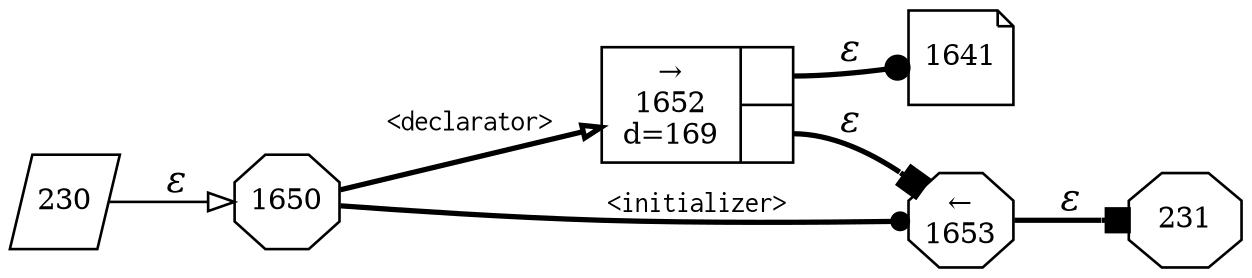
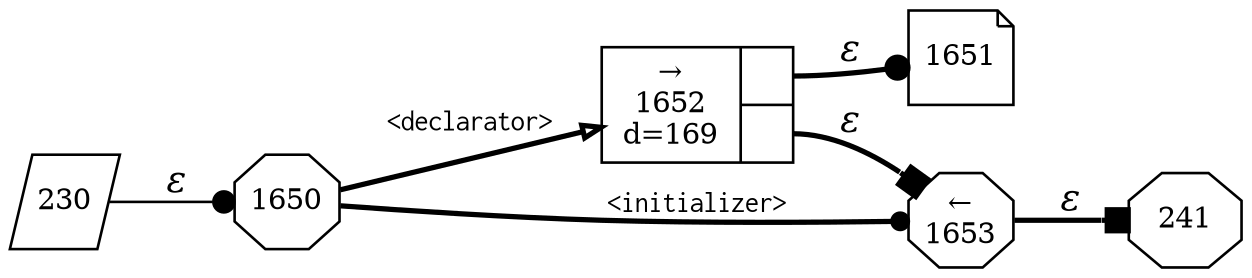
node "1641": label "1641" -> "1651"
edge "230" -> "1650": arrowhead onormal -> dot
node "231": label "231" -> "241"
